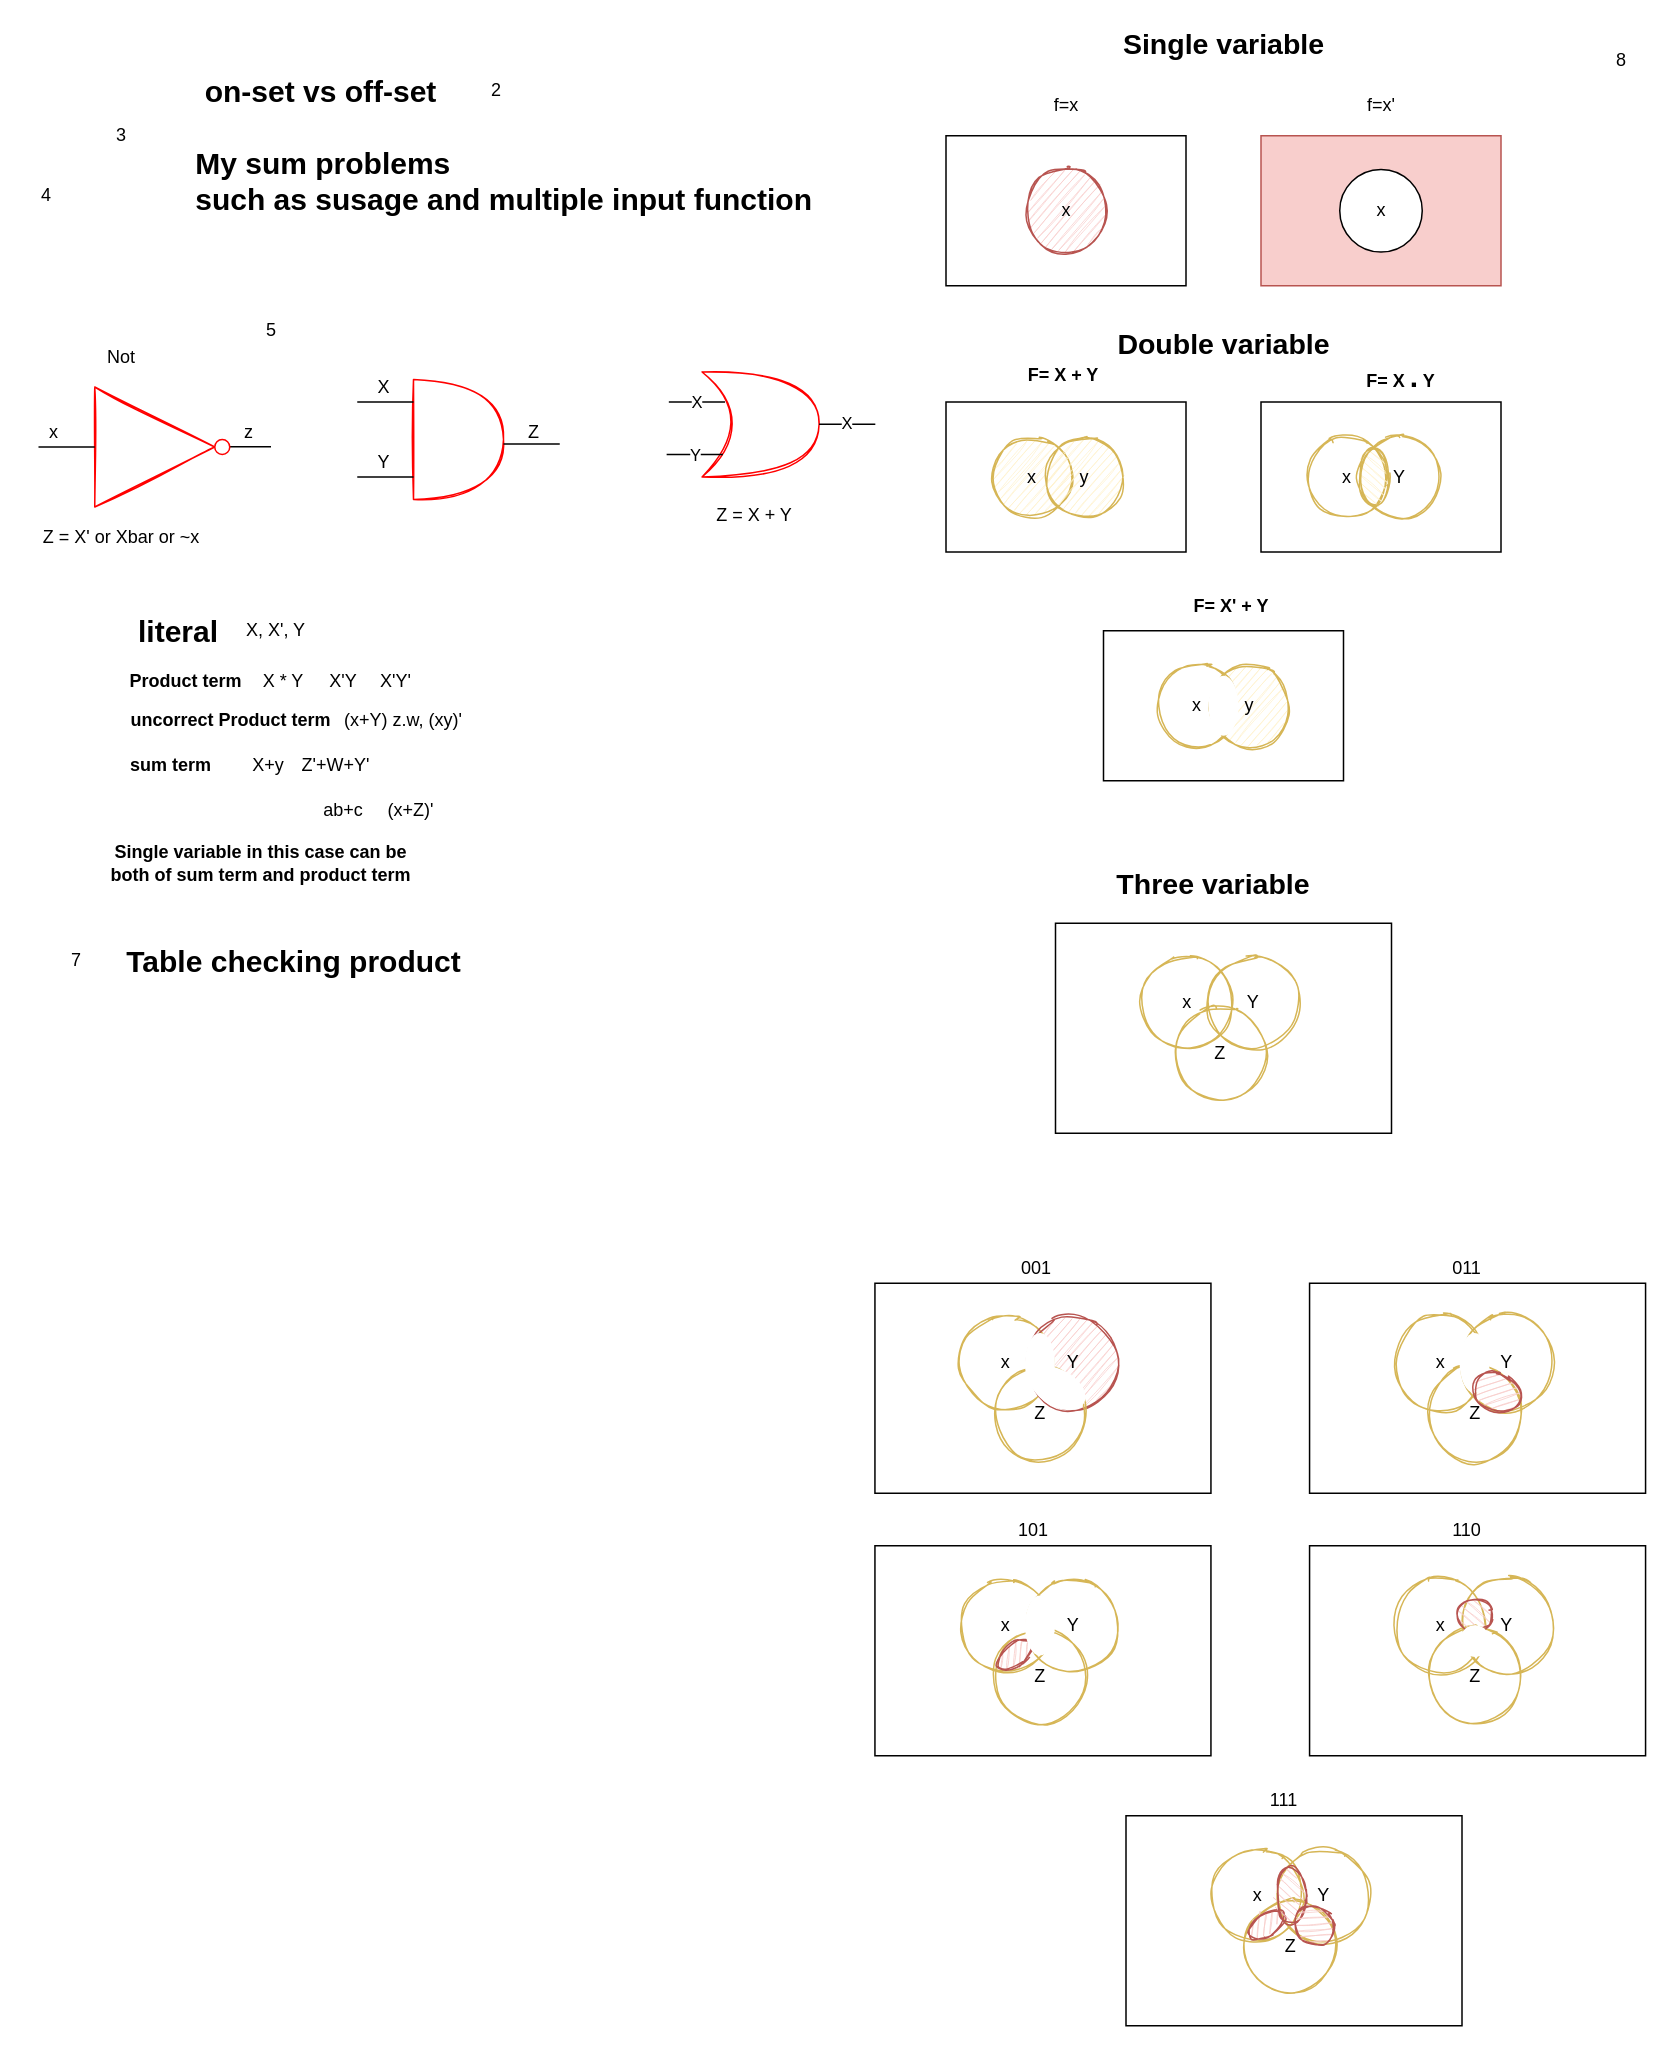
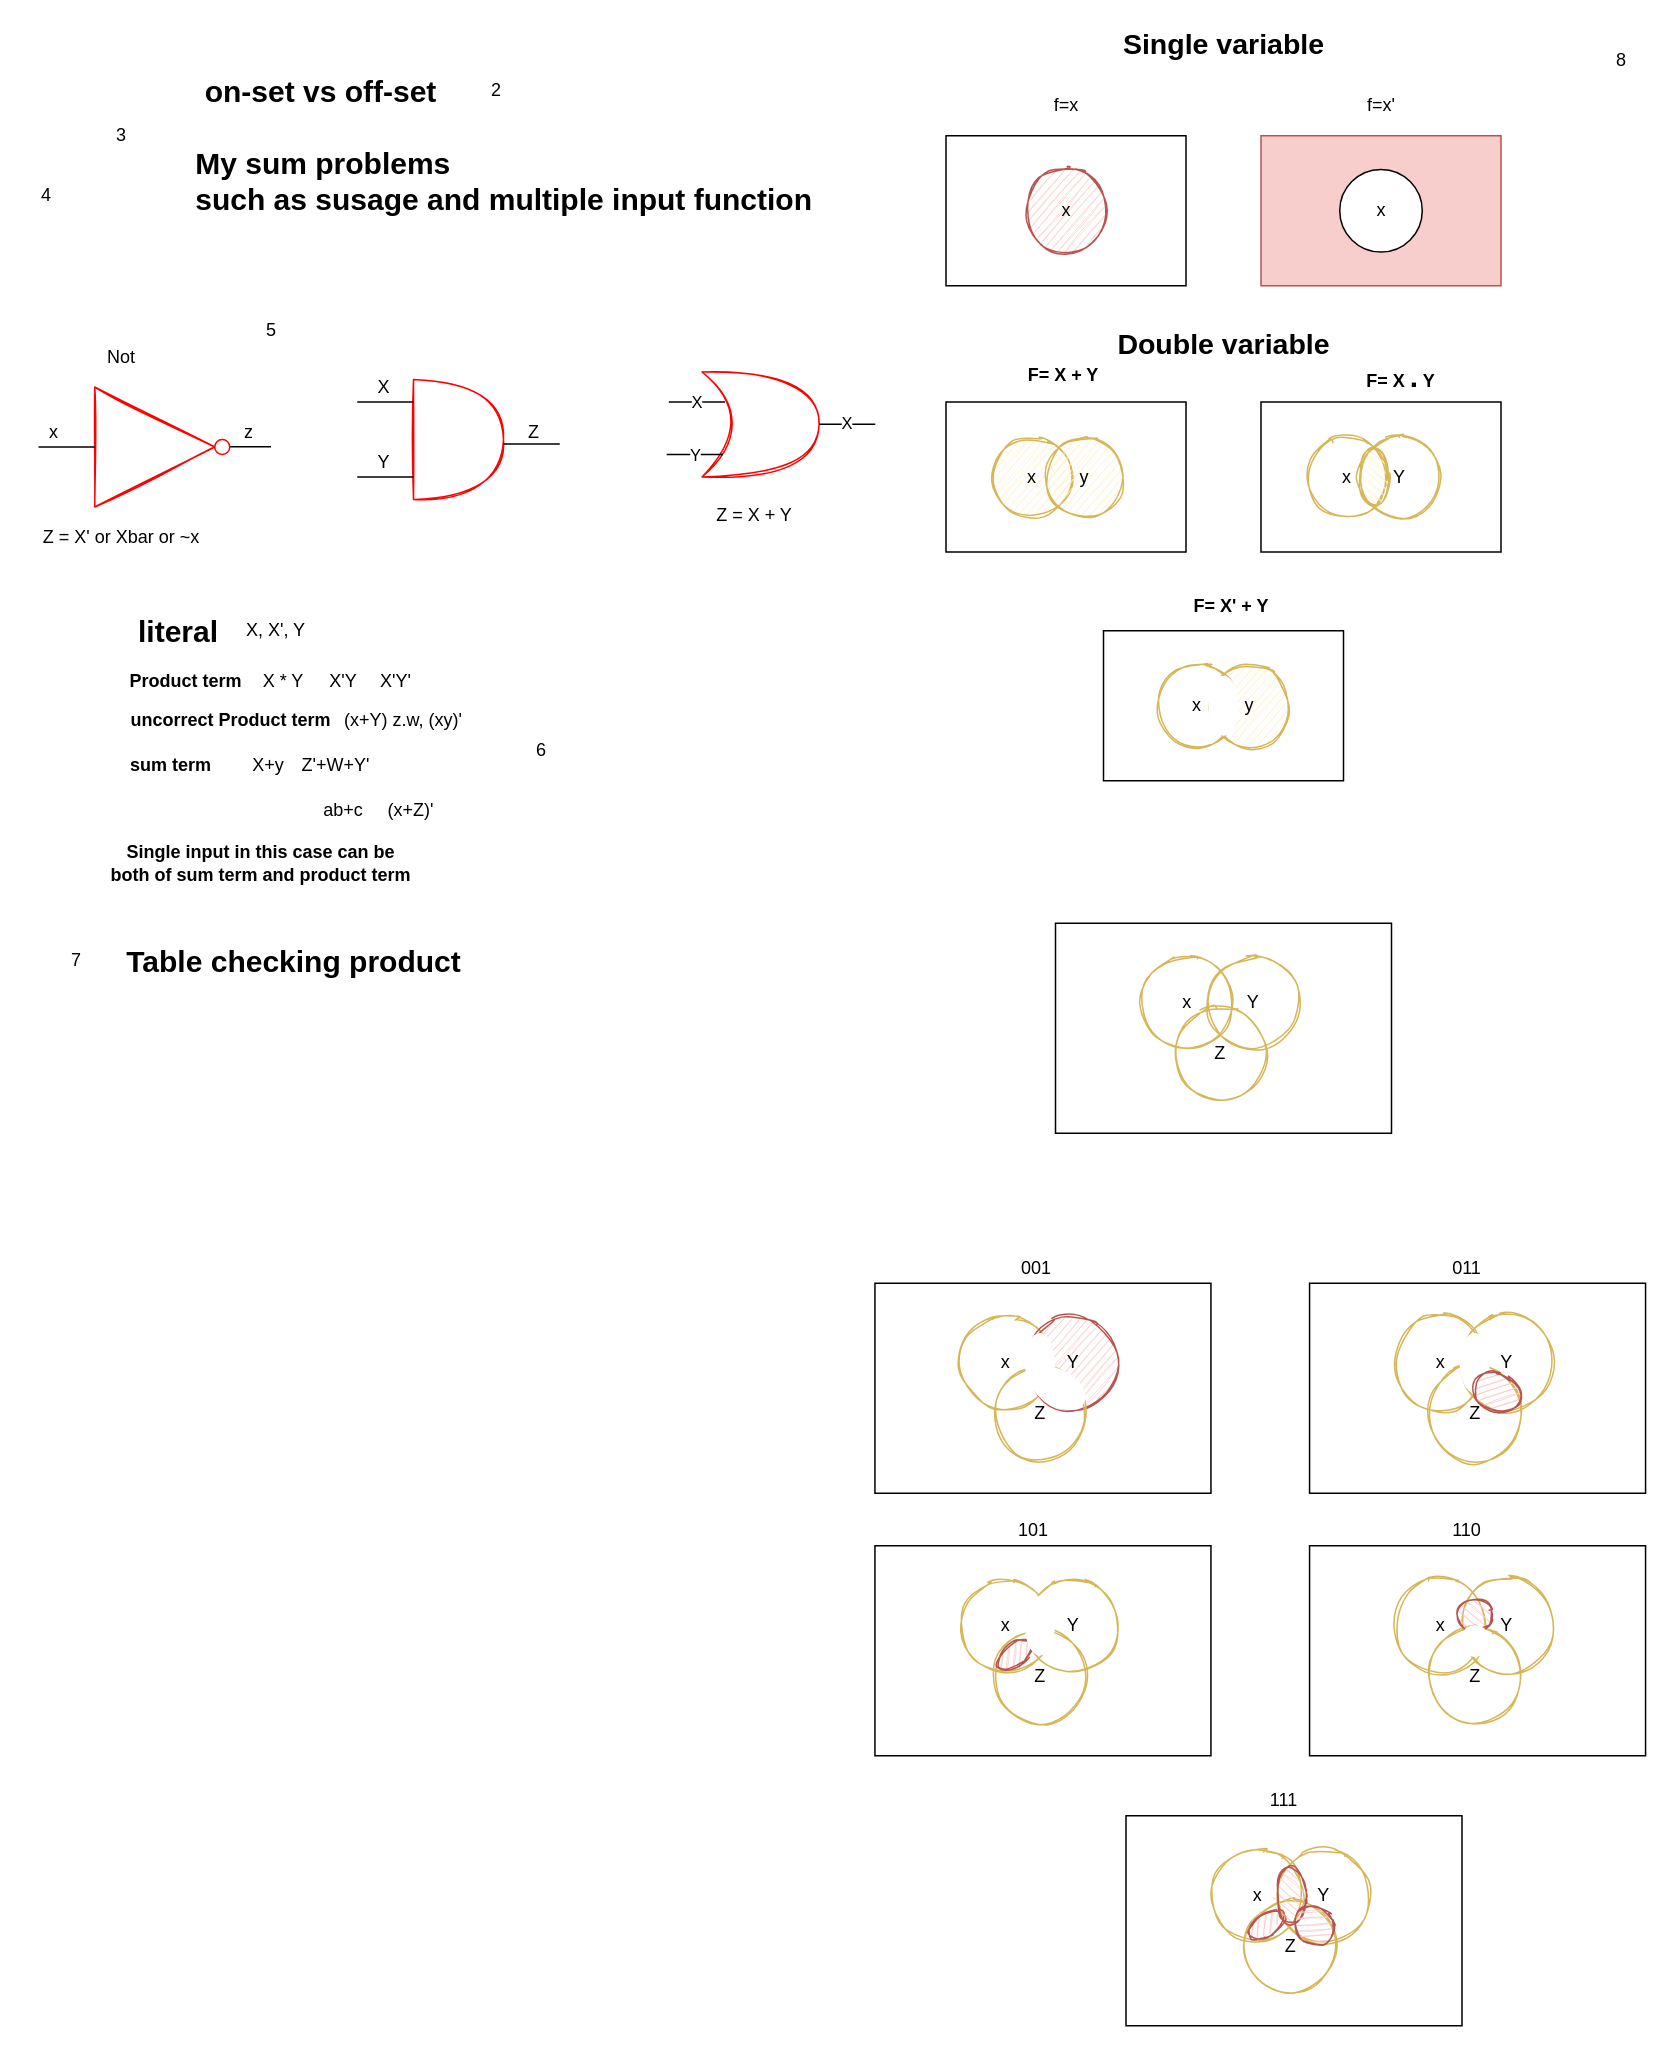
node "6": added
node "Single variable in this case can be both of sum term and product term": label "Single variable in this case can be both of sum term and product term" -> "Single input in this case can be both of sum term and product term"
node "Three variable": removed
